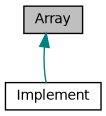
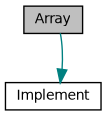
edge "Implement" -> "Array": reversed
